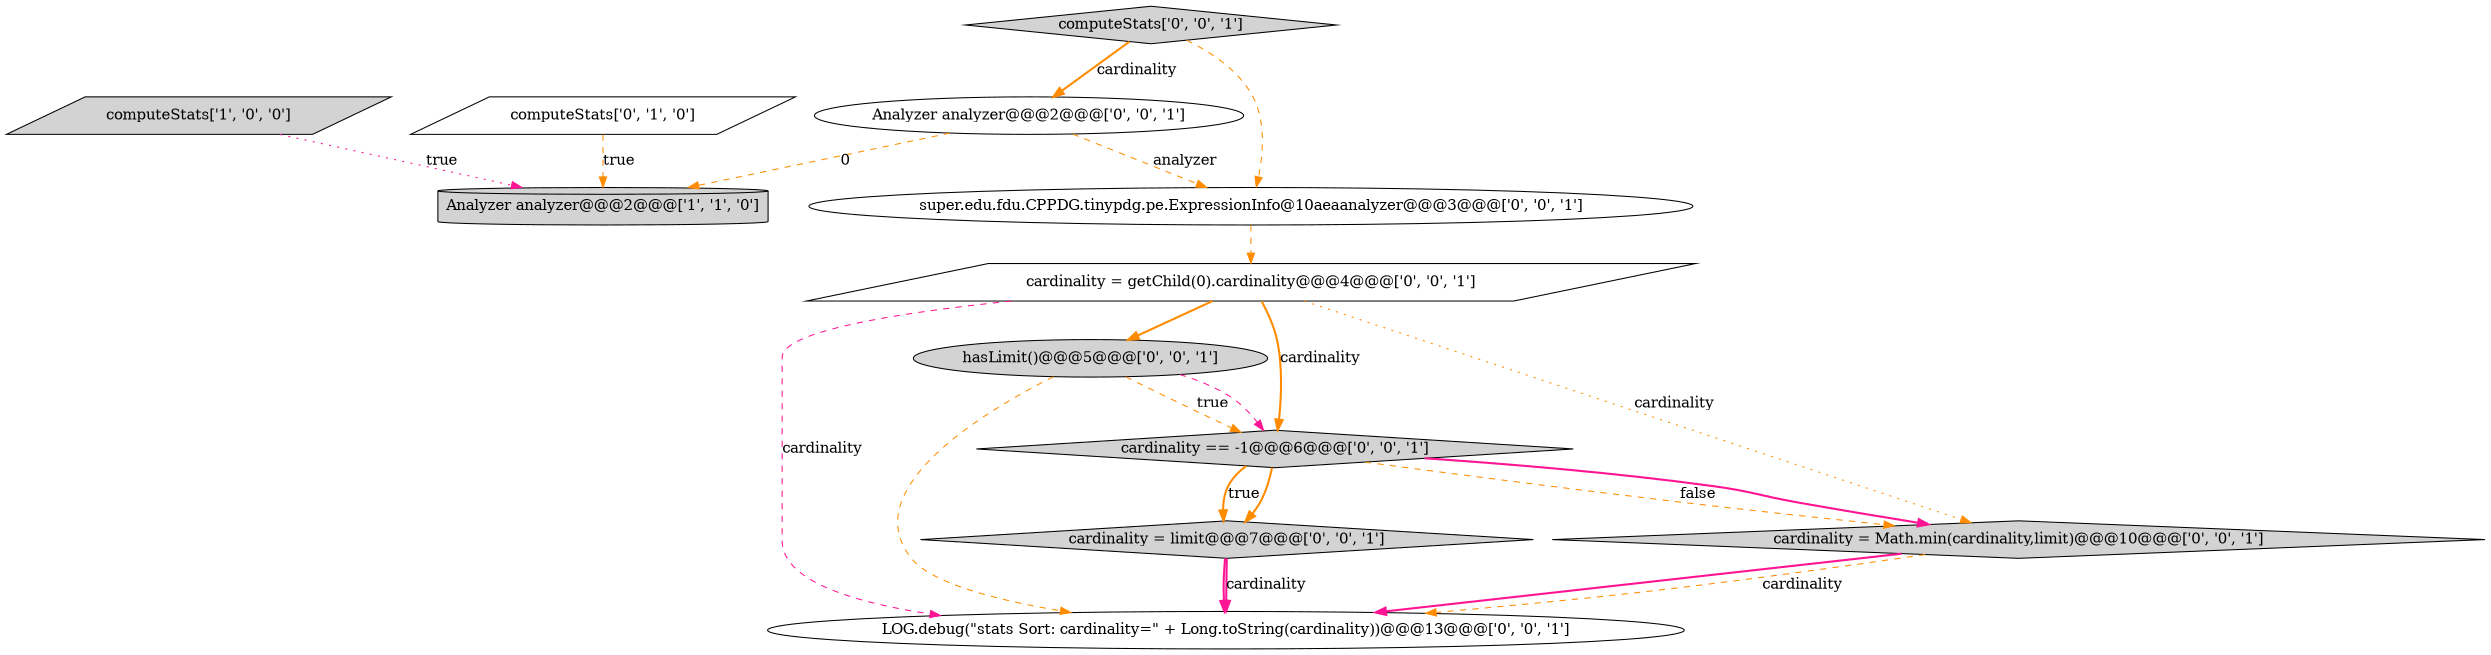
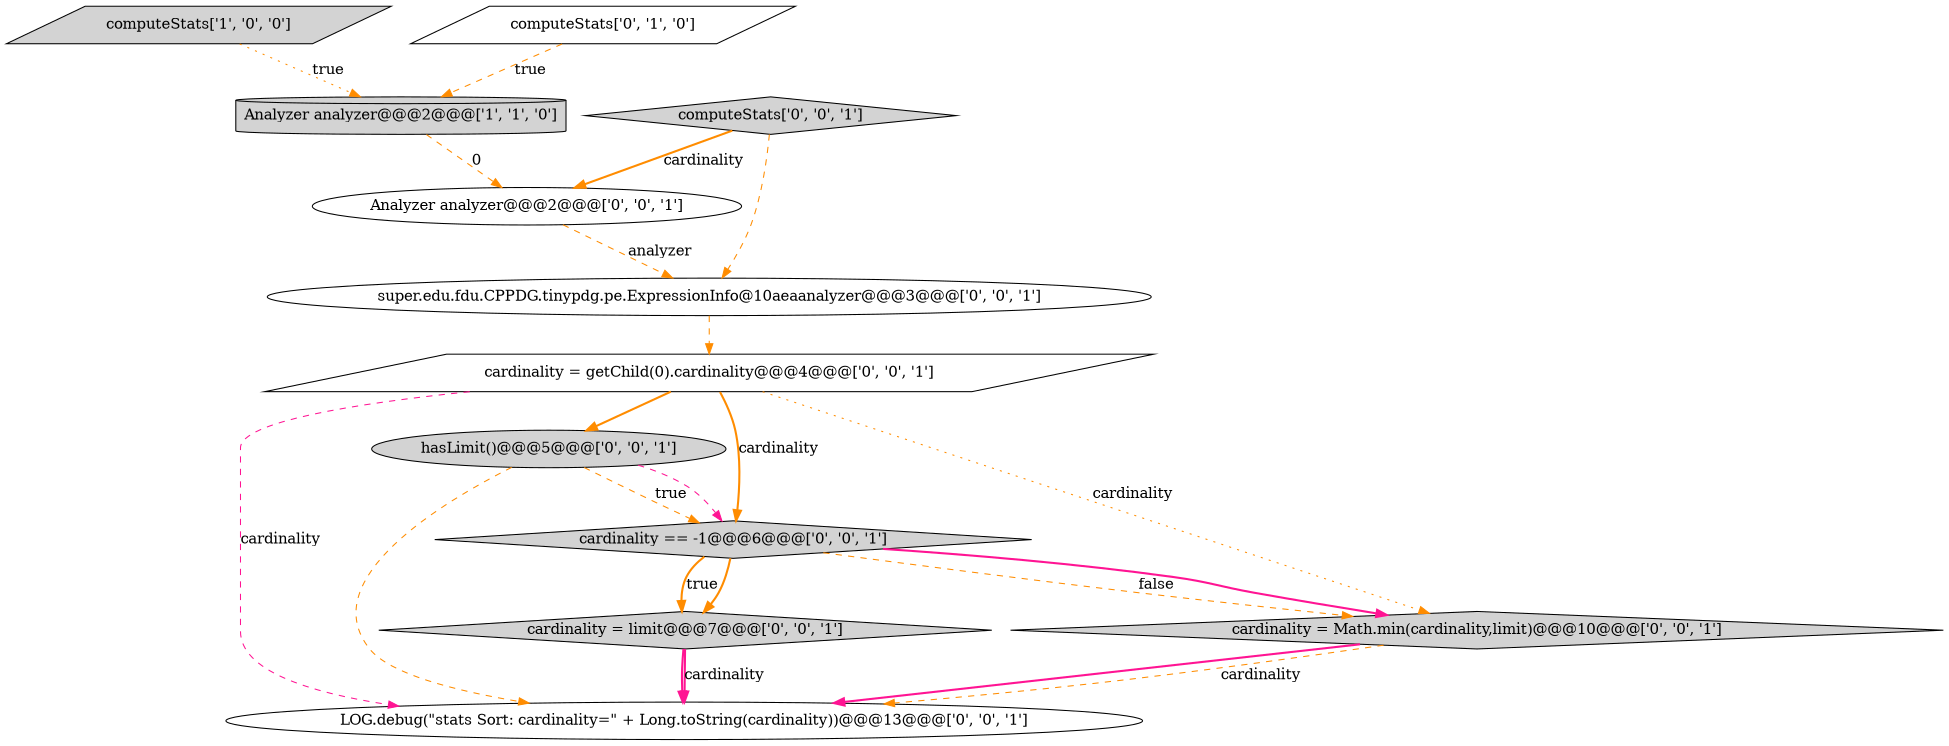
edge "Analyzer analyzer@@@2@@@['0', '0', '1']" -> "Analyzer analyzer@@@2@@@['1', '1', '0']": reversed
edge "computeStats['1', '0', '0']" -> "Analyzer analyzer@@@2@@@['1', '1', '0']": color deeppink -> darkorange
